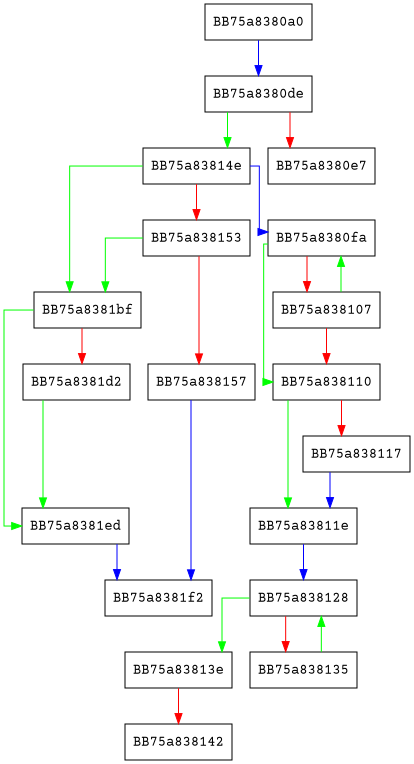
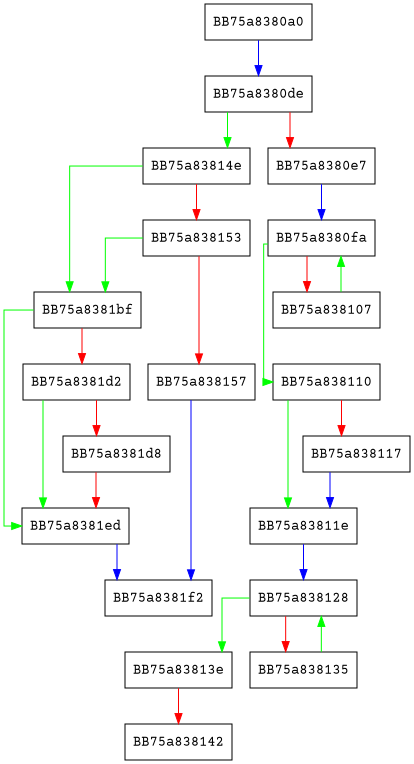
edge "BB75a83814e" -> "BB75a8380fa": now "BB75a8380e7" -> "BB75a8380fa"
edge "BB75a838107" -> "BB75a838110": removed
node "BB75a8381d8": added
